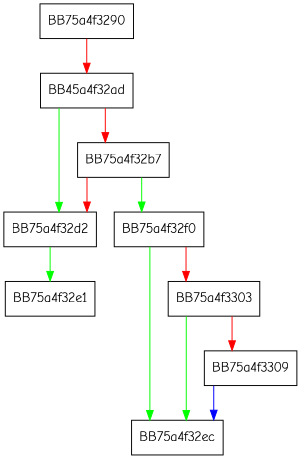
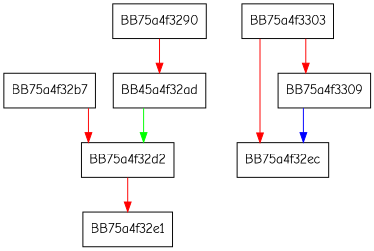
edge "BB45a4f32ad" -> "BB75a4f32b7": removed
node "BB75a4f32f0": removed
edge "BB75a4f32d2" -> "BB75a4f32e1": color green -> red
edge "BB75a4f3303" -> "BB75a4f32ec": color green -> red
